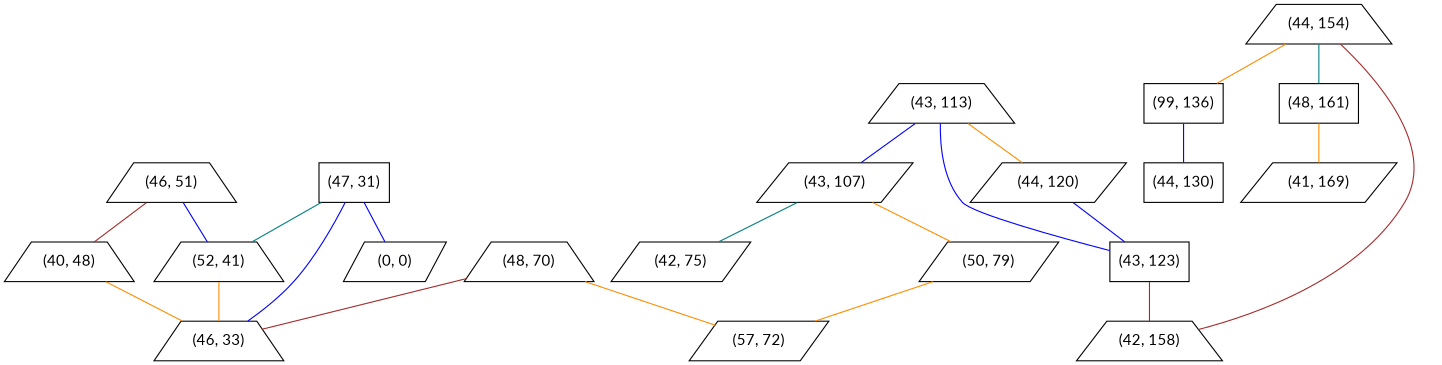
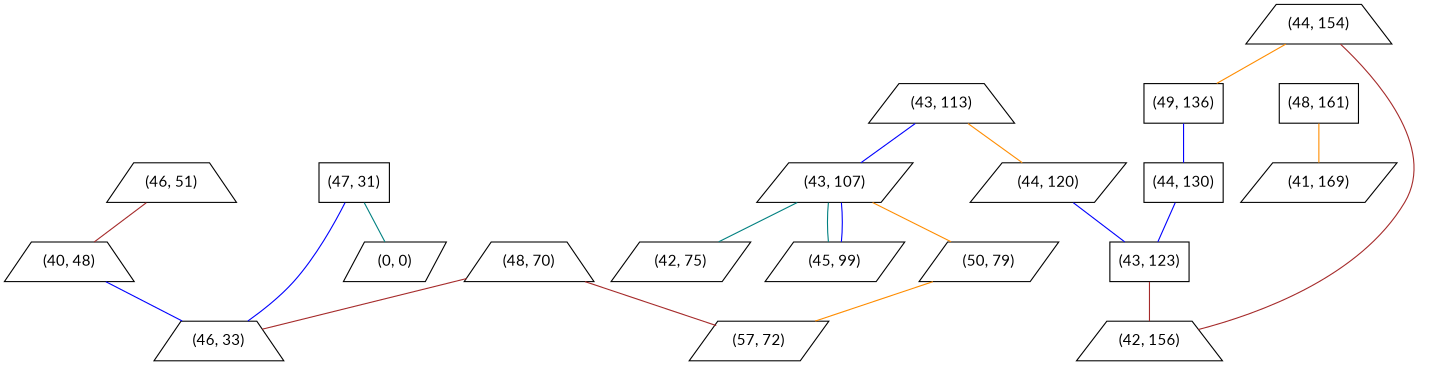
edge "(44, 154)" -- "(48, 161)": removed
node "(99, 136)": label "(99, 136)" -> "(49, 136)"
edge "(43, 113)" -- "(43, 123)": now "(44, 130)" -- "(43, 123)"
edge "(47, 31)" -- "(0, 0)": color blue -> teal
node "(52, 41)": removed
node "(45, 99)": added
edge "(40, 48)" -- "(46, 33)": color darkorange -> blue
edge "(48, 70)" -- "(57, 72)": color darkorange -> brown
node "(42, 158)": label "(42, 158)" -> "(42, 156)"
